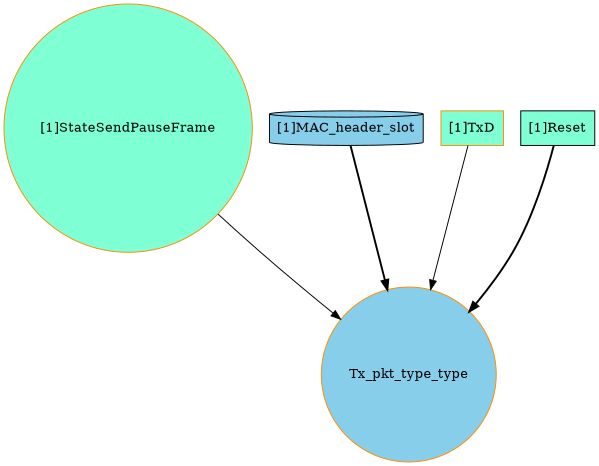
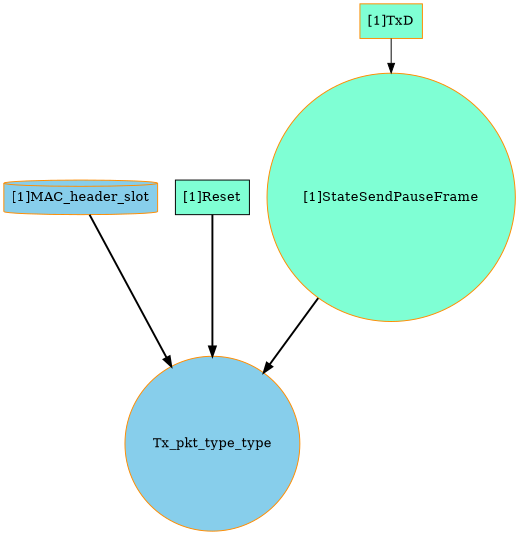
node "[1]MAC_header_slot": color black -> darkorange
edge "[1]TxD" -> "Tx_pkt_type_type": now "[1]TxD" -> "[1]StateSendPauseFrame"
edge "[1]StateSendPauseFrame" -> "Tx_pkt_type_type": style solid -> bold
